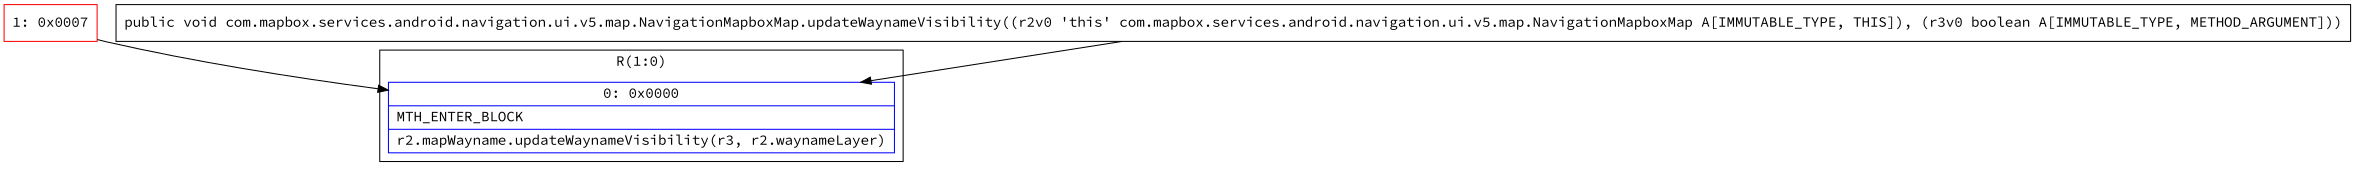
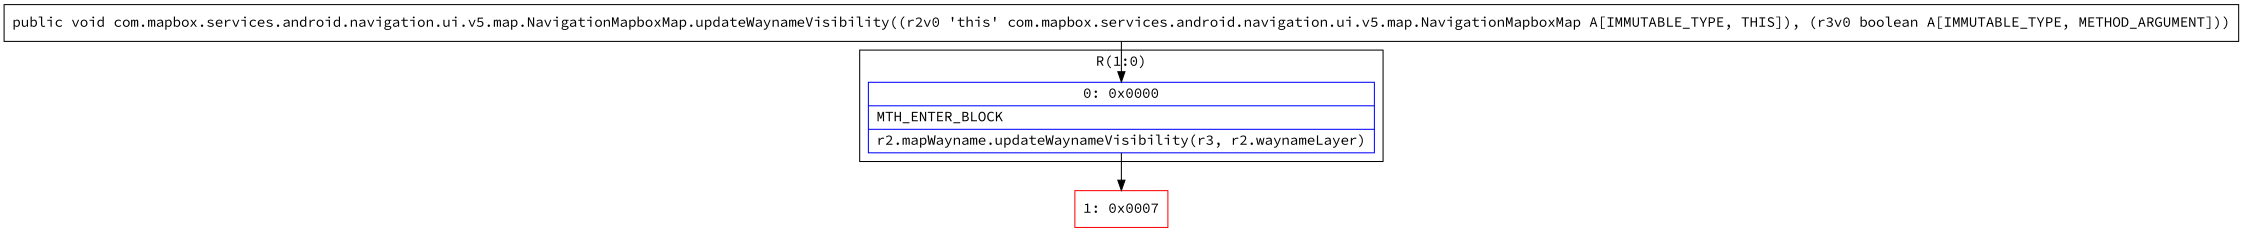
edge "1: 0x0007" -> "0: 0x0000": reversed
